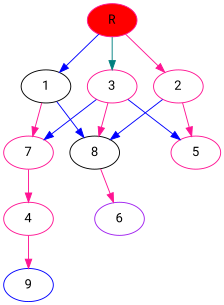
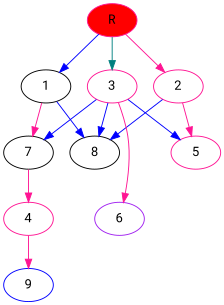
edge "3" -> "8": color deeppink -> blue
node "7": color deeppink -> black
edge "8" -> "6": now "3" -> "6"
